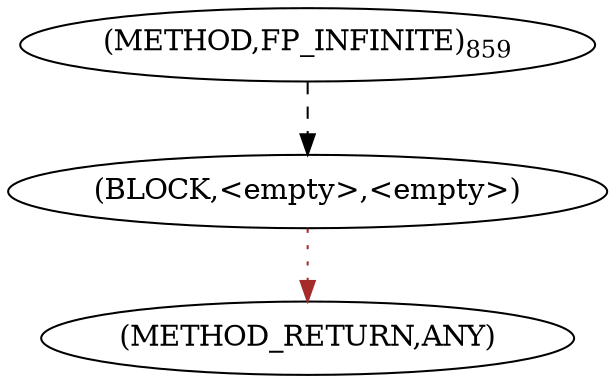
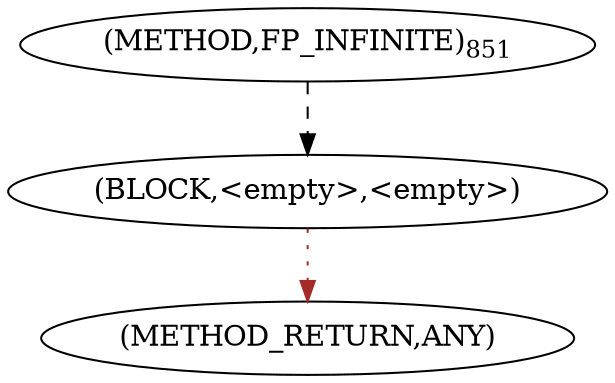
node "(METHOD,FP_INFINITE)": text "859" -> "851"
